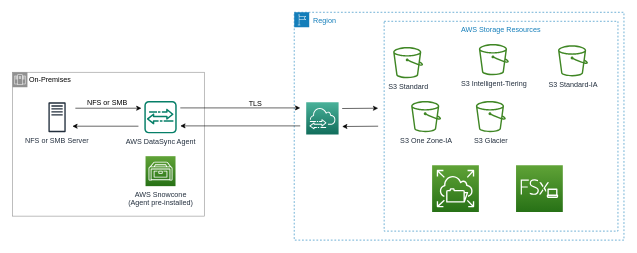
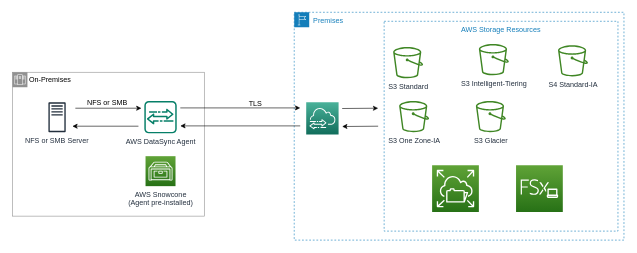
node "Region": label "Region" -> "Premises"
node "S3 Standard-IA": label "S3 Standard-IA" -> "S4 Standard-IA"
node "S3 One Zone-IA": moved (426, 117) -> (414, 117)
